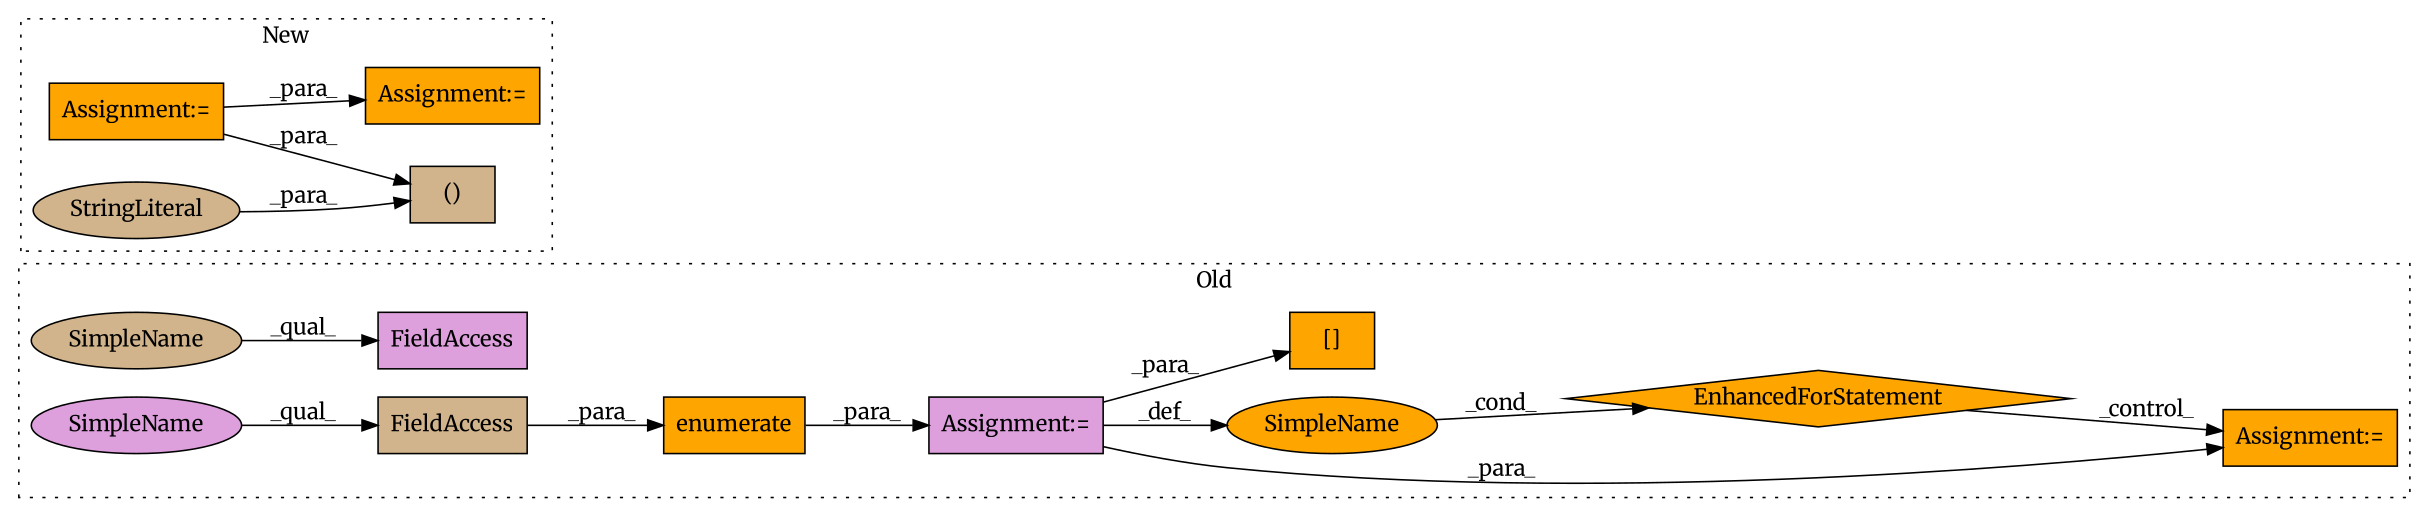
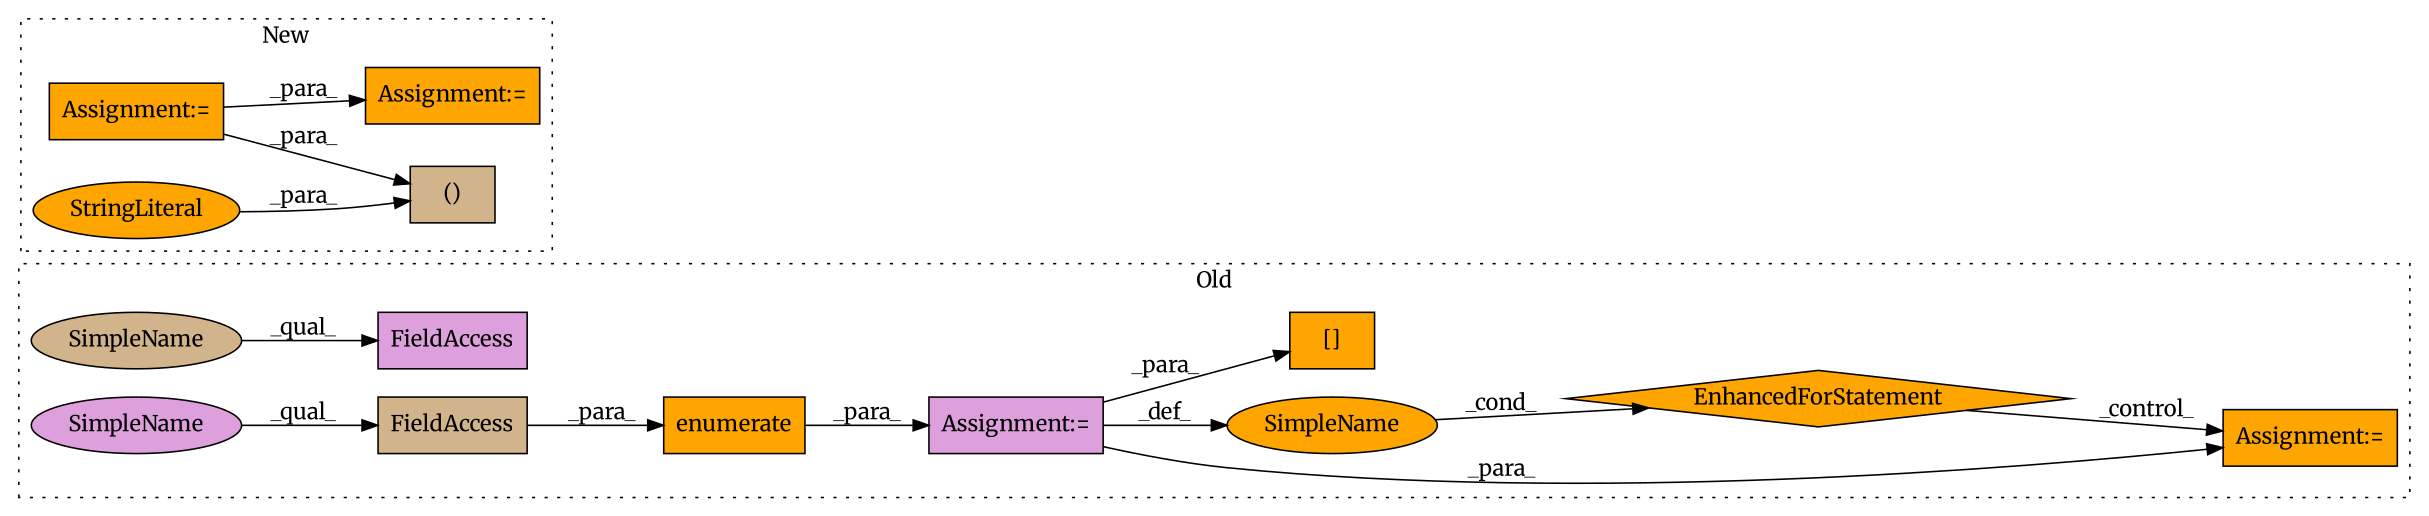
node "StringLiteral": fillcolor tan -> orange
